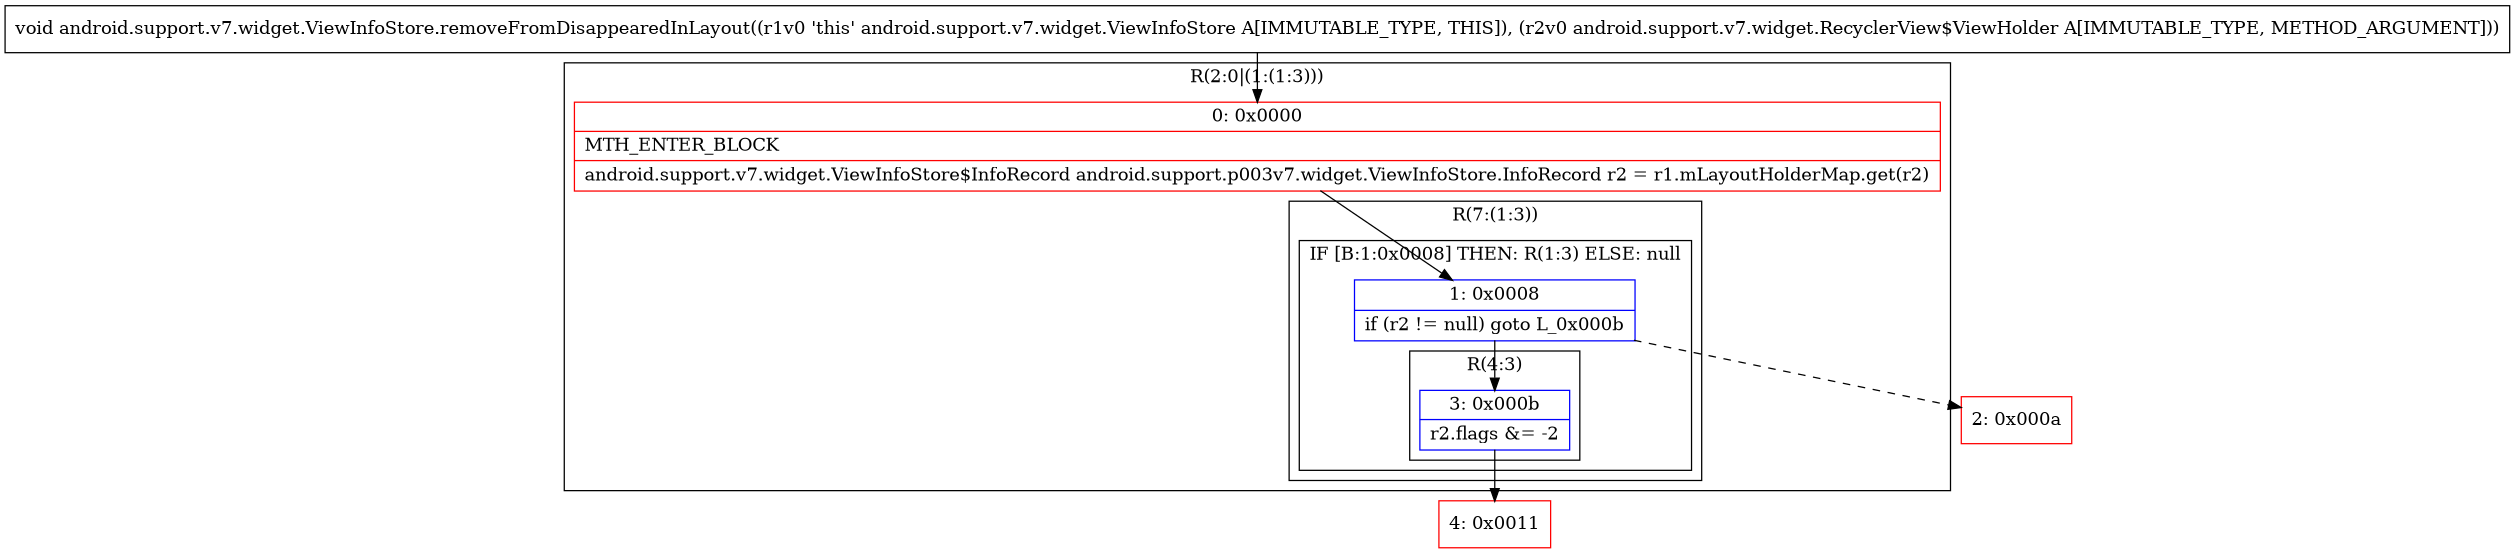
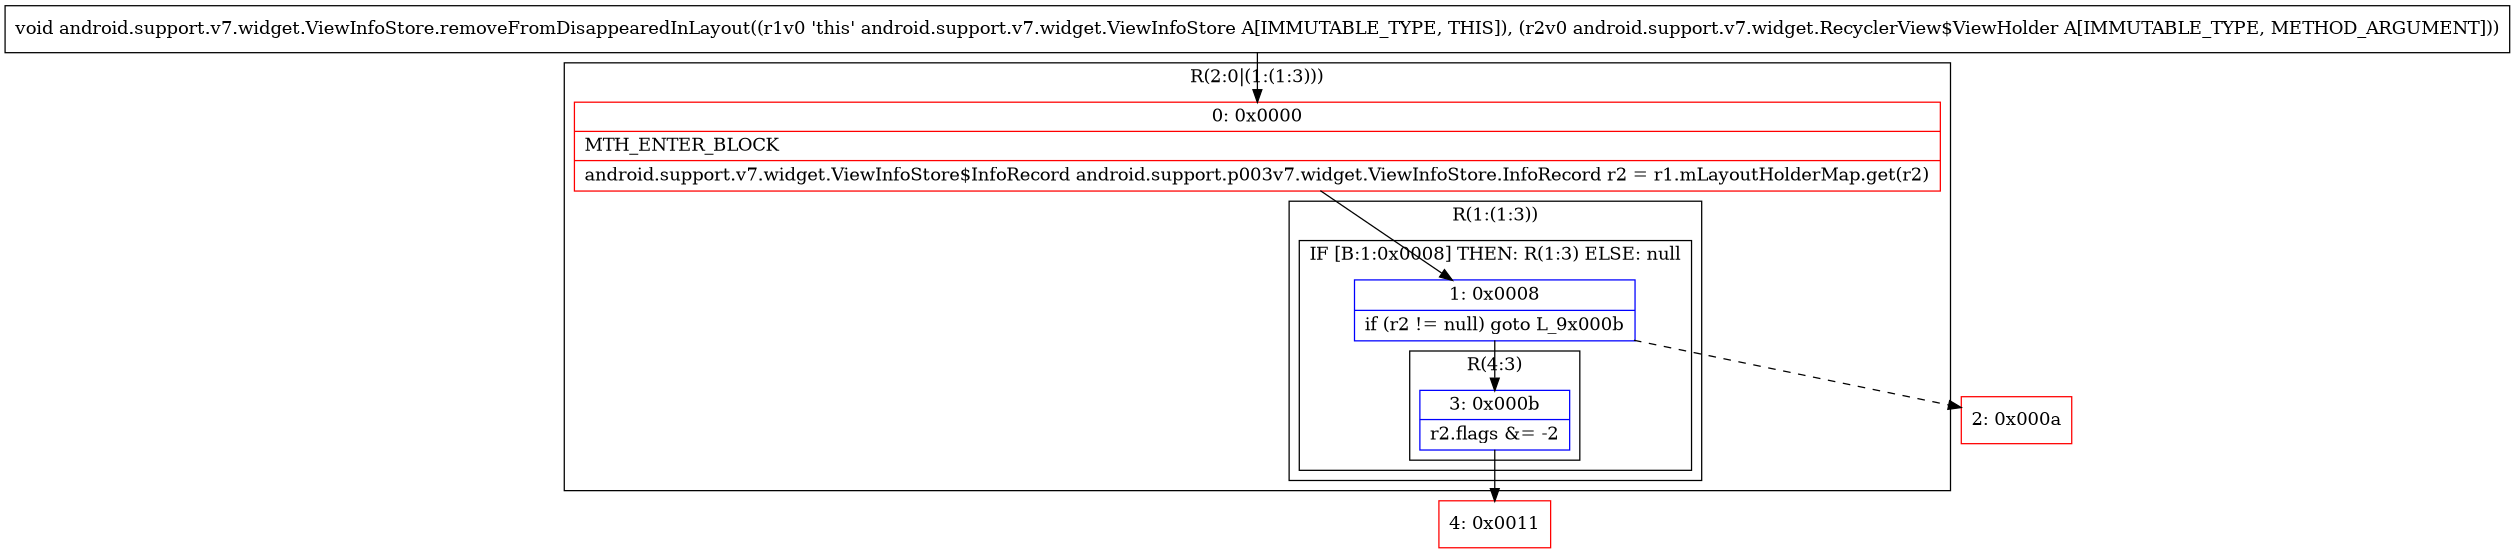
cluster "R(7:(1:3))": label "R(7:(1:3))" -> "R(1:(1:3))"
node "1: 0x0008": text "if (r2 != null) goto L_0x000b" -> "if (r2 != null) goto L_9x000b"
